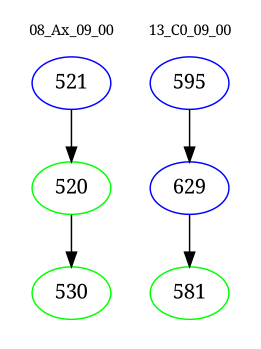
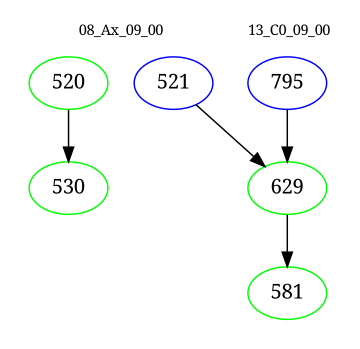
node "595": label "595" -> "795"
edge "521" -> "520": now "521" -> "629"
node "629": color blue -> green
